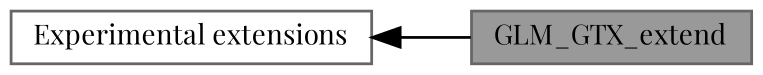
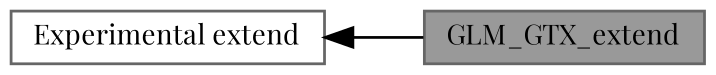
node "Experimental extensions": label "Experimental extensions" -> "Experimental extend"
